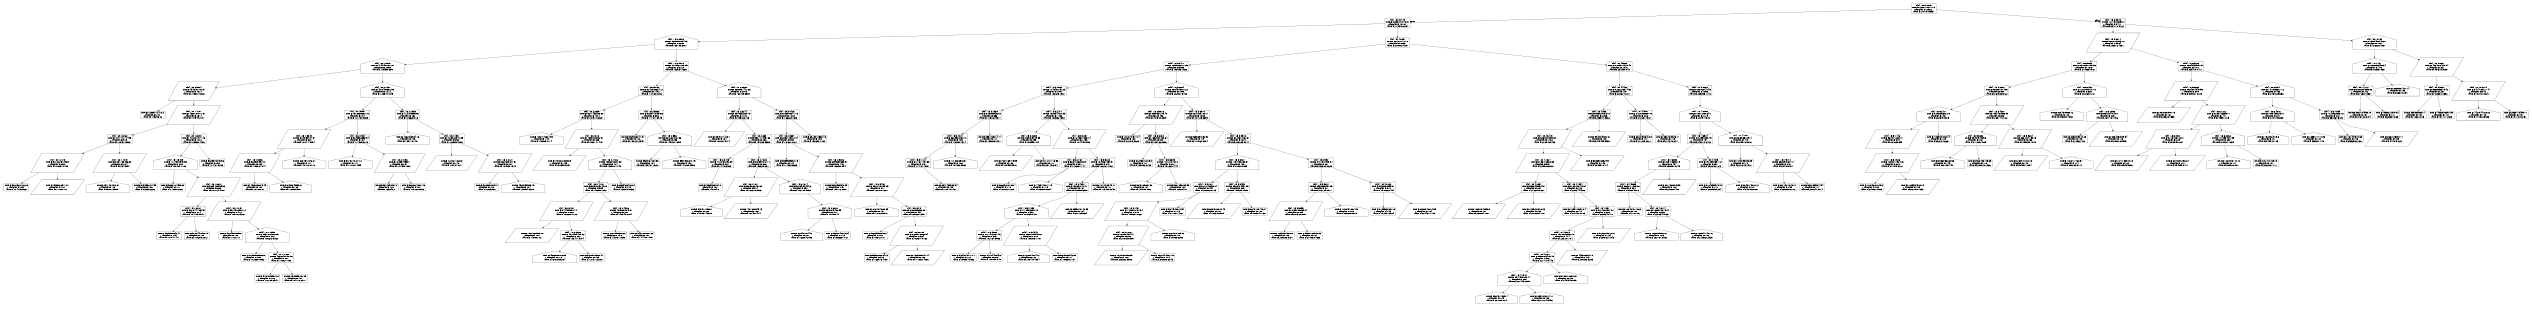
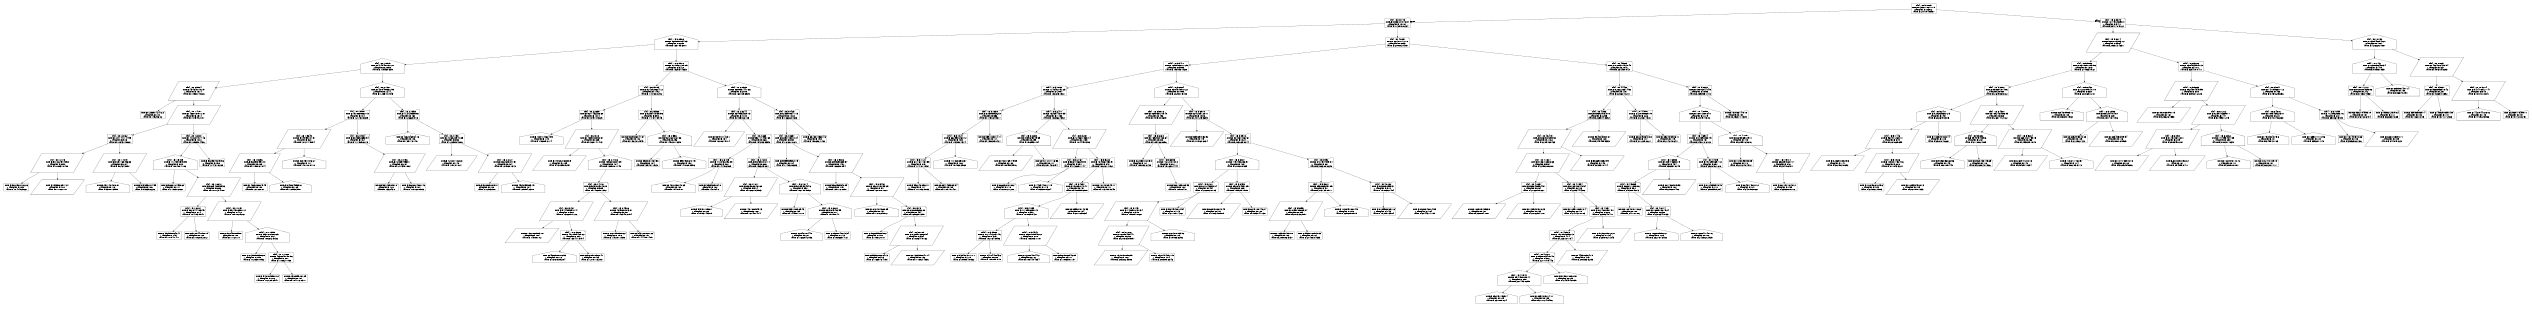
node "mse = 7318661478.18 samples = 180 value = 252371.1389": added
node "mse = 10061735710.4 samples = 188 value = 210873.9628": removed
node "mse = 3076040427.72 samples = 177 value = 112182.4859": removed
node "mse = 8286901892.53 samples = 141 value = 261502.8652": added
node "mse = 6800050196.64 samples = 107 value = 294359.8411": label "mse = 6800050196.64 samples = 107 value = 294359.8411" -> "mse = 6800050196.64 value = 107 value = 294359.8411"
node "mse = 2699466416.64 samples = 115 value = 129340.8696": removed
node "mse = 4810030242.63 samples = 100 value = 154819.01": added
node "mse = 5961488522.77 samples = 171 value = 177092.9883": added
node "mse = 9048105681.36 samples = 107 value = 194085.0561": removed
node "mse = 5620339574.54 samples = 117 value = 228641.8974": removed
node "mse = 3337208365.43 samples = 135 value = 144597.7778": added
